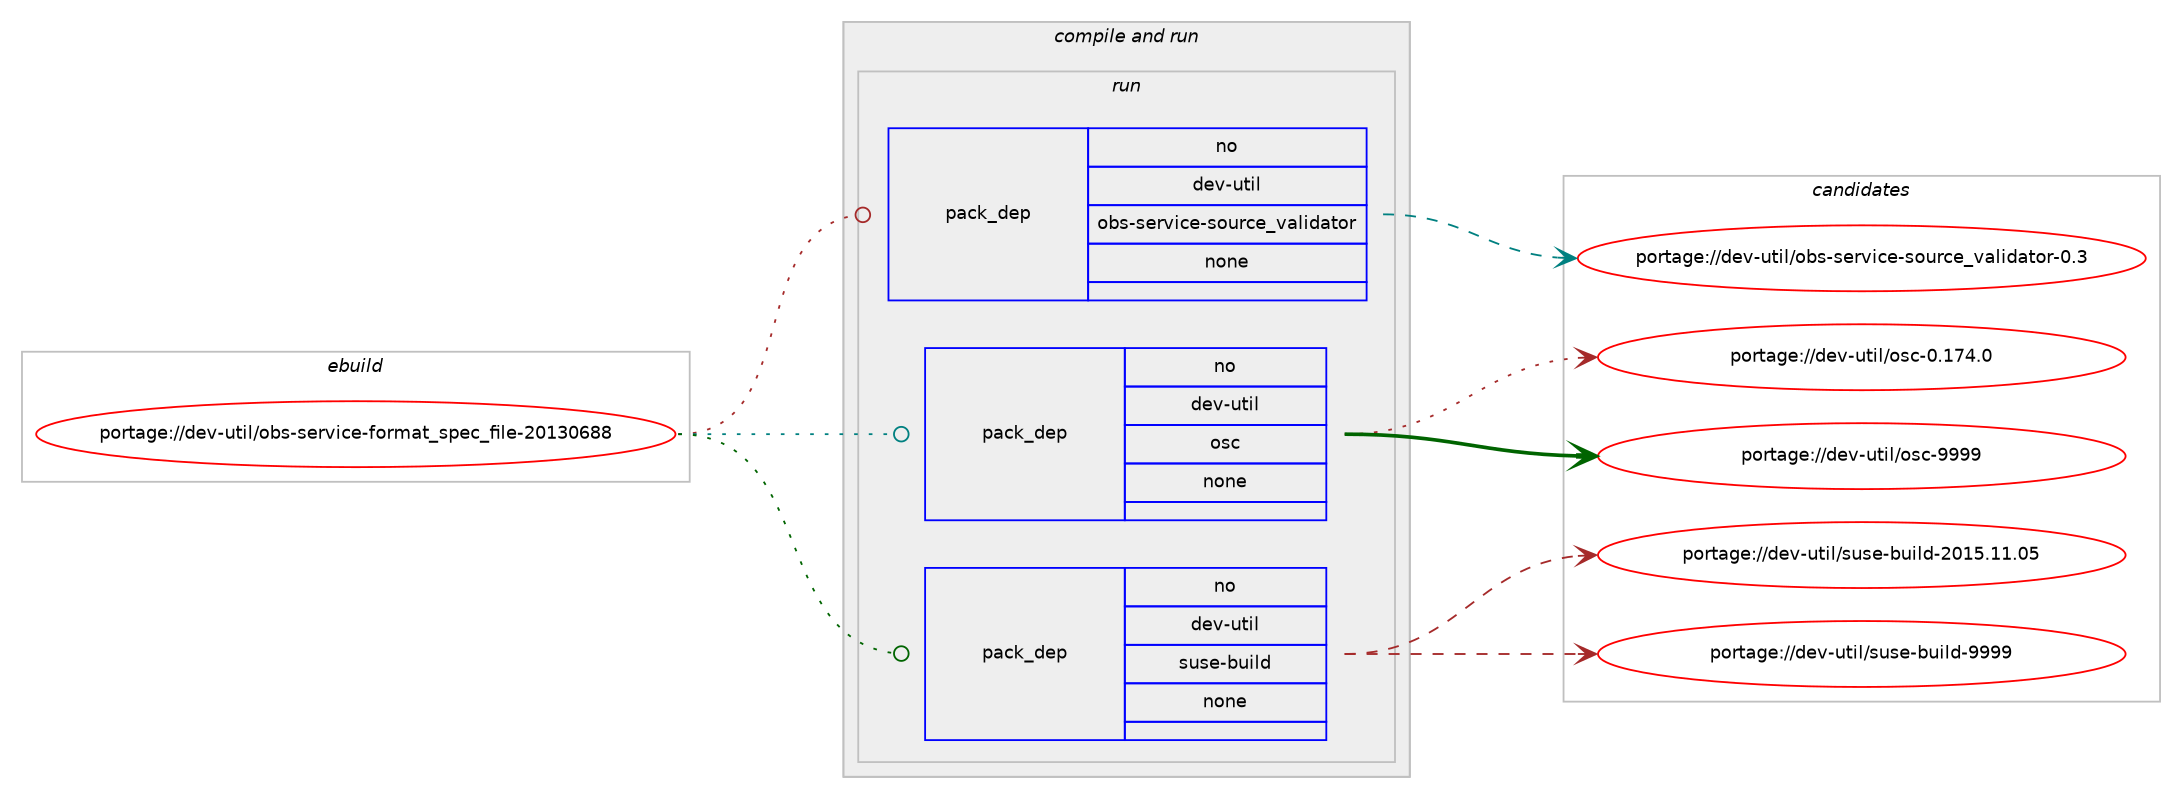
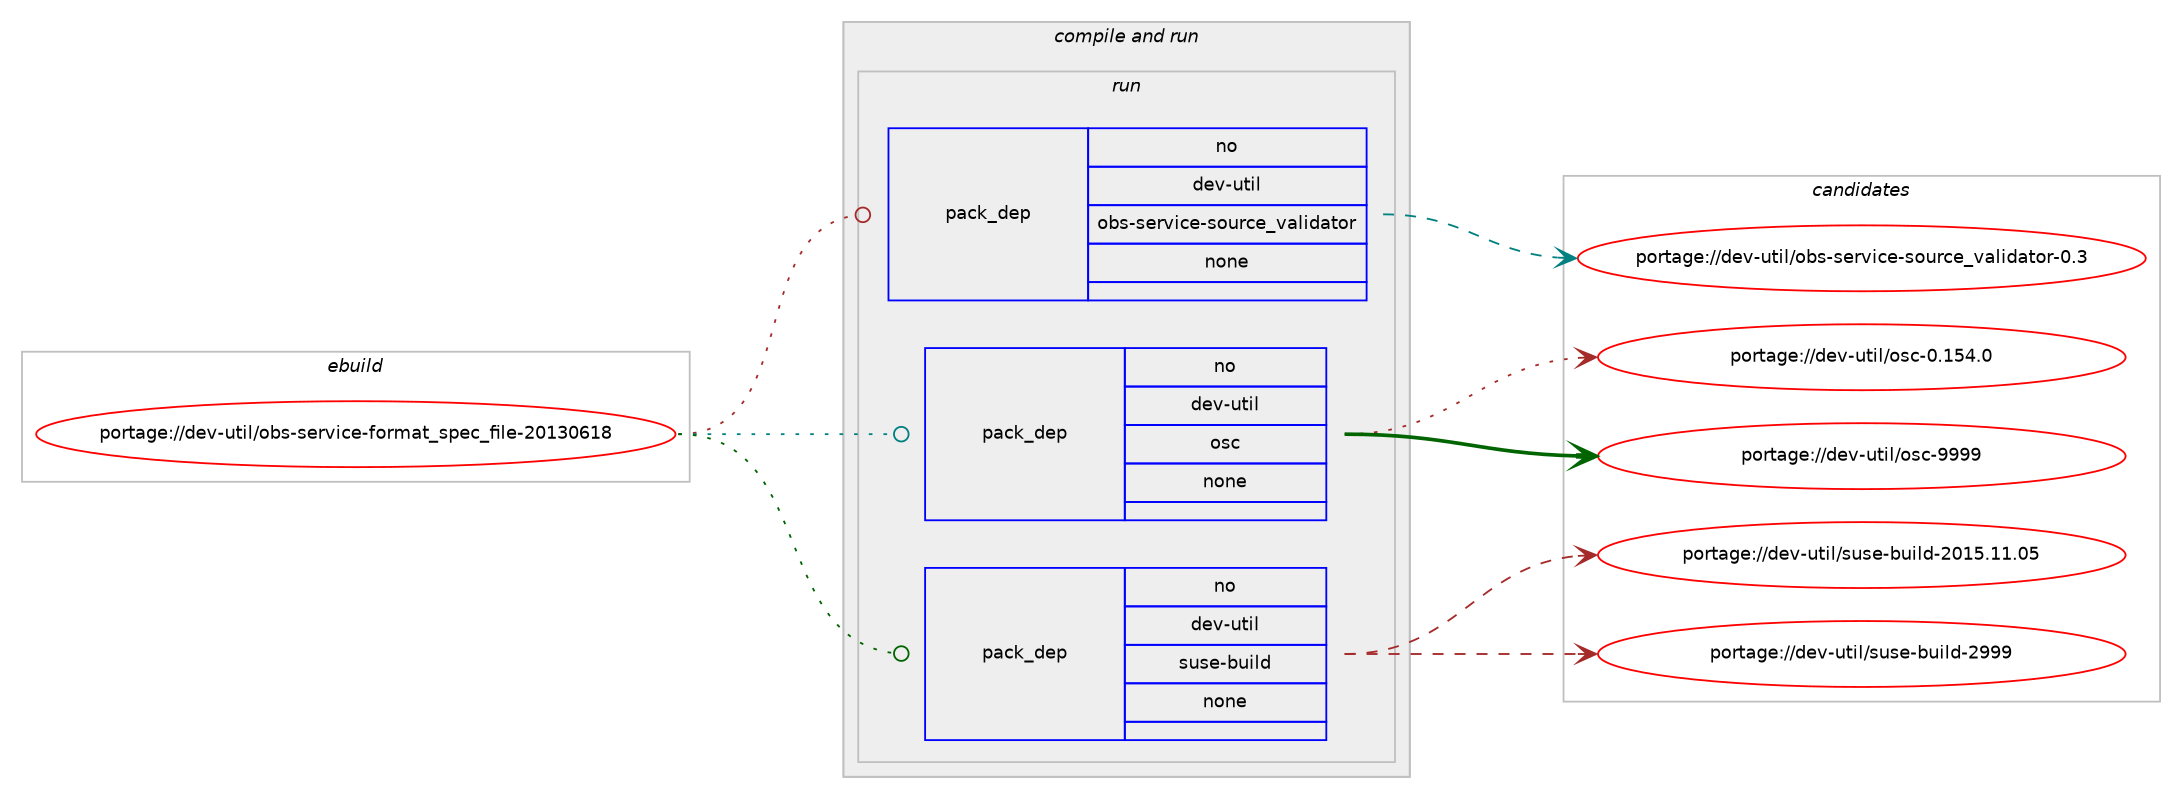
node "portage://dev-util/osc-0.174.0": label "portage://dev-util/osc-0.174.0" -> "portage://dev-util/osc-0.154.0"
node "portage://dev-util/obs-service-format_spec_file-20130688": label "portage://dev-util/obs-service-format_spec_file-20130688" -> "portage://dev-util/obs-service-format_spec_file-20130618"
node "portage://dev-util/suse-build-9999": label "portage://dev-util/suse-build-9999" -> "portage://dev-util/suse-build-2999"
